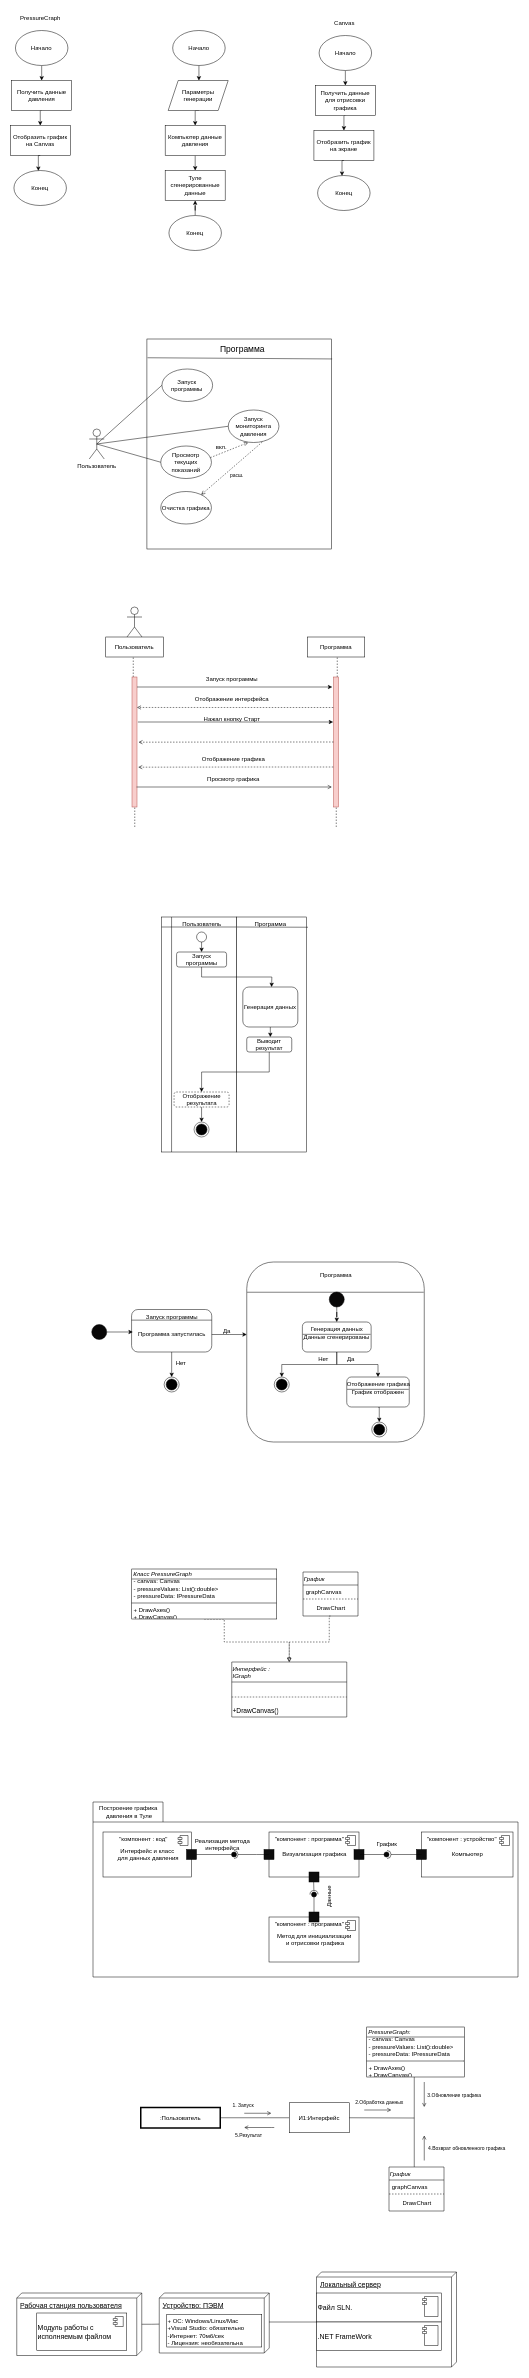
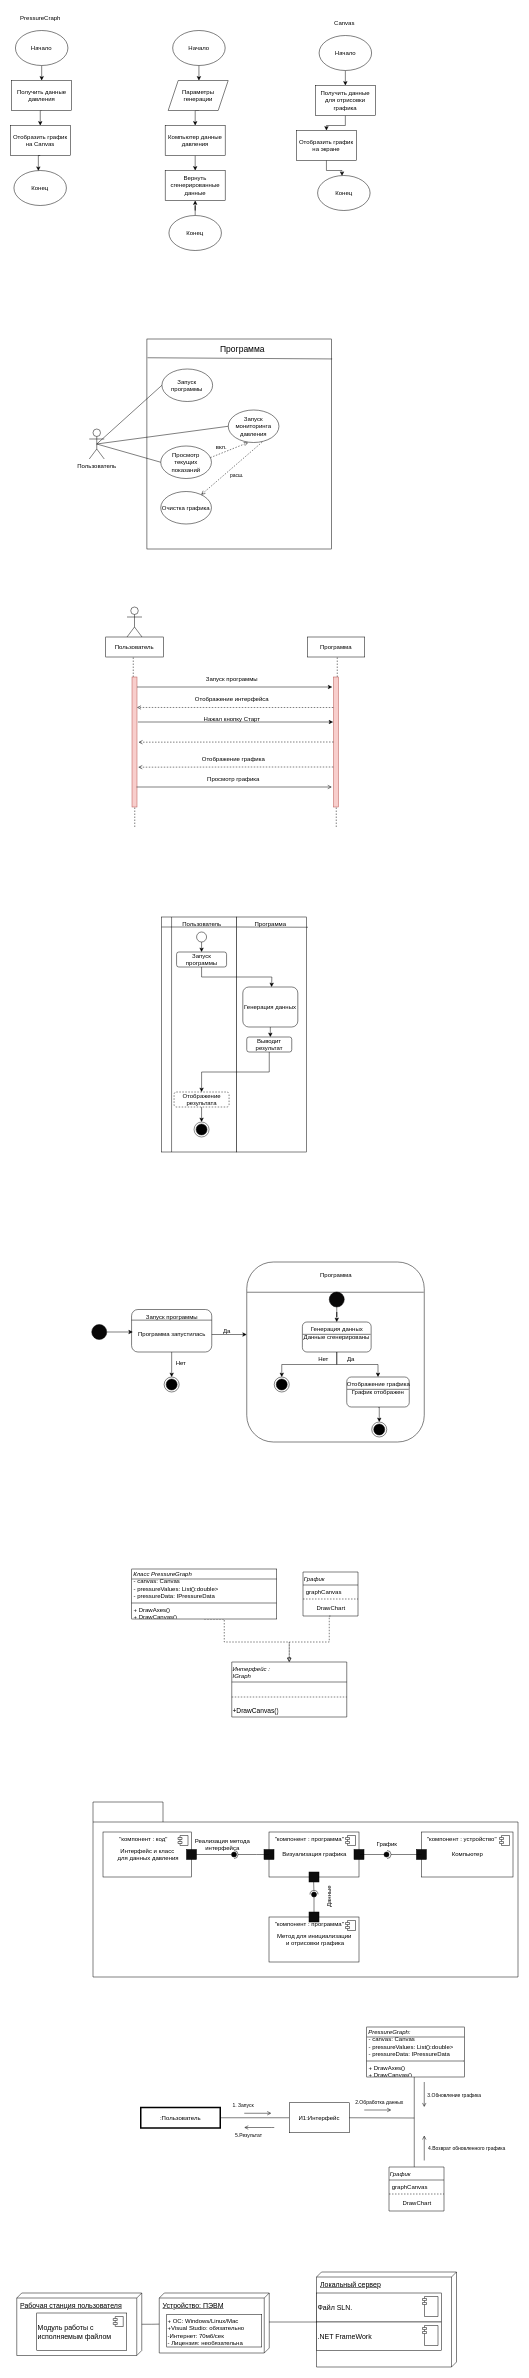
node "Отобразить график на экране": moved (344, 145) -> (326, 145)
node "Туле сгенерированные данные": label "Туле сгенерированные данные" -> "Вернуть сгенерированные данные"
node "Построение графика давления в Туле": removed
